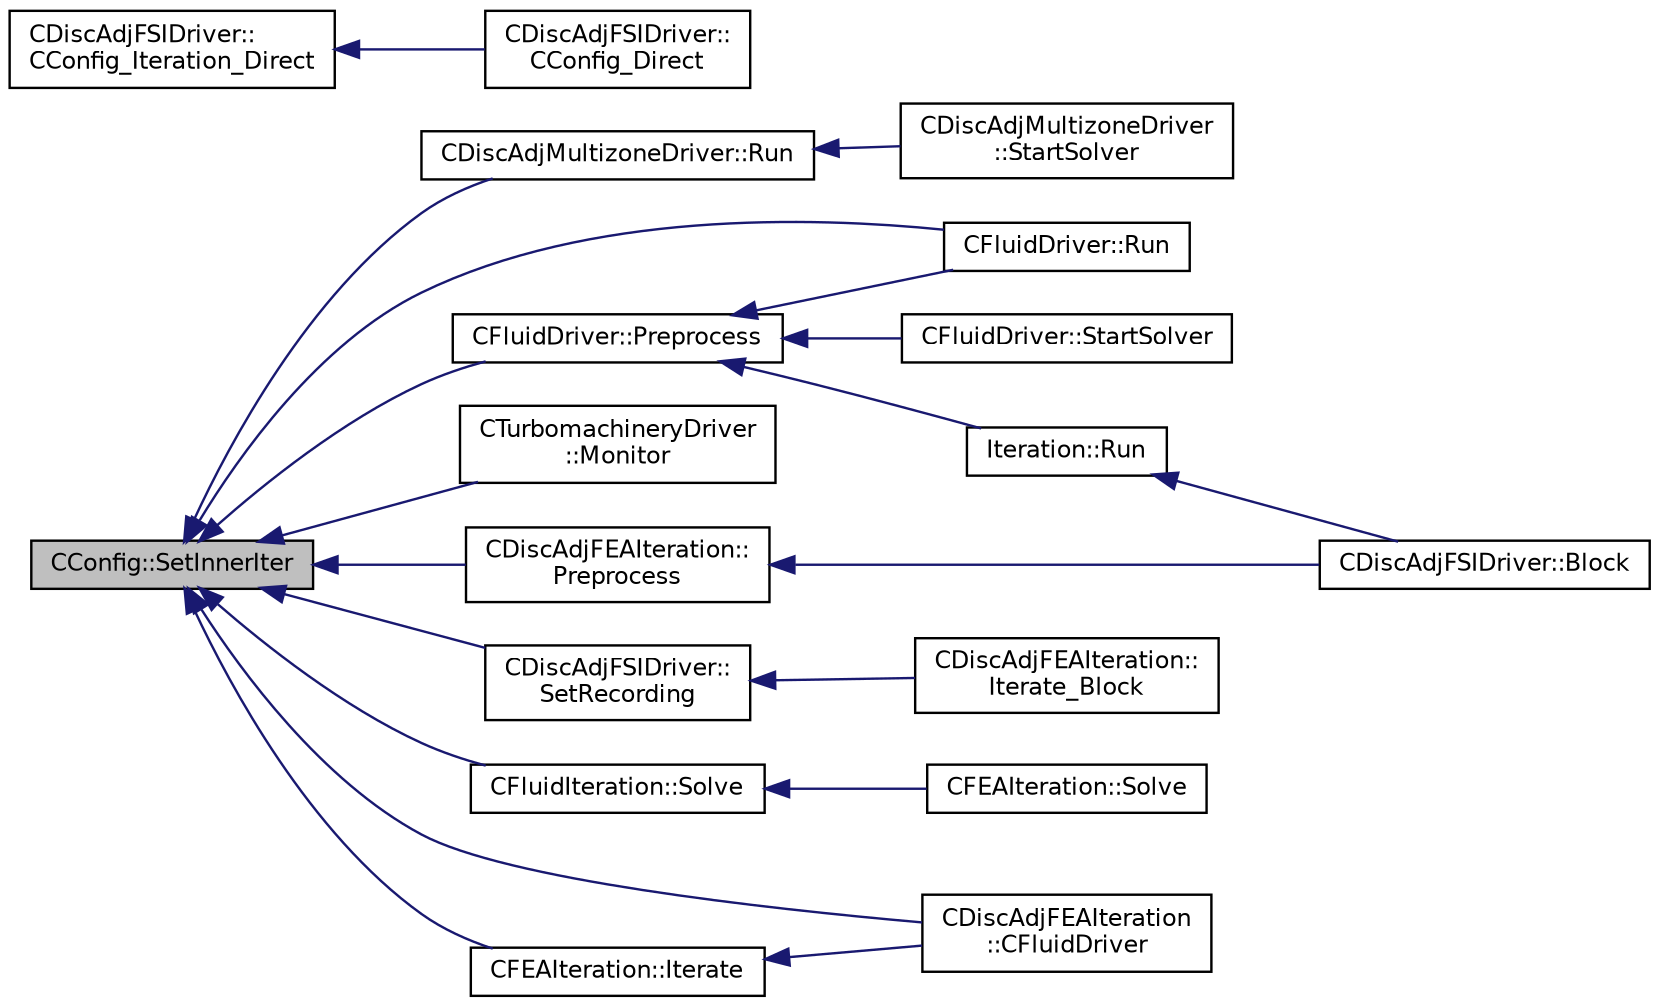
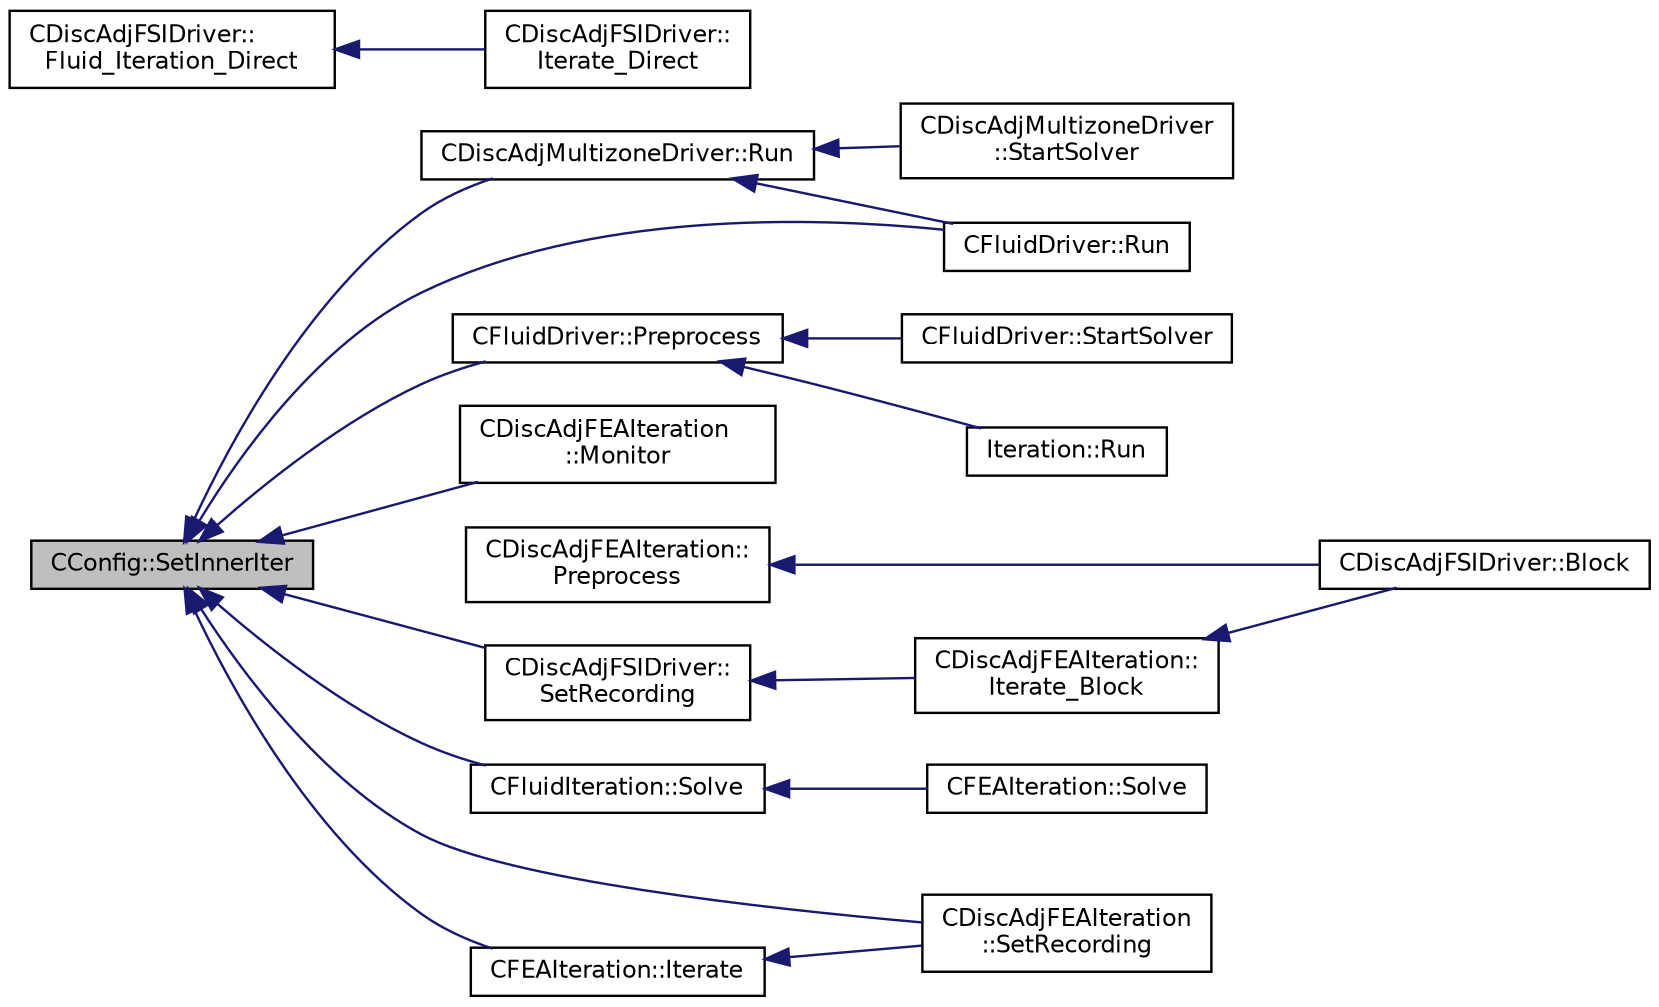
node "CDiscAdjFSIDriver:: CConfig_Iteration_Direct": label "CDiscAdjFSIDriver:: CConfig_Iteration_Direct" -> "CDiscAdjFSIDriver:: Fluid_Iteration_Direct"
node "CDiscAdjFSIDriver:: CConfig_Direct": label "CDiscAdjFSIDriver:: CConfig_Direct" -> "CDiscAdjFSIDriver:: Iterate_Direct"
edge "CFluidDriver::Run" -> "CFluidDriver::Preprocess": now "CFluidDriver::Run" -> "CDiscAdjMultizoneDriver::Run"
node "CTurbomachineryDriver ::Monitor": label "CTurbomachineryDriver ::Monitor" -> "CDiscAdjFEAIteration ::Monitor"
edge "CDiscAdjFSIDriver::Block" -> "Iteration::Run": now "CDiscAdjFSIDriver::Block" -> "CDiscAdjFEAIteration:: Iterate_Block"
edge "CDiscAdjFEAIteration:: Preprocess" -> "CConfig::SetInnerIter": removed
node "CDiscAdjFEAIteration ::CFluidDriver": label "CDiscAdjFEAIteration ::CFluidDriver" -> "CDiscAdjFEAIteration ::SetRecording"
